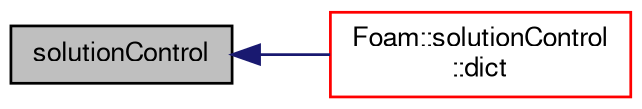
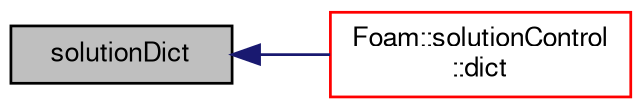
node "solutionControl": label "solutionControl" -> "solutionDict"
